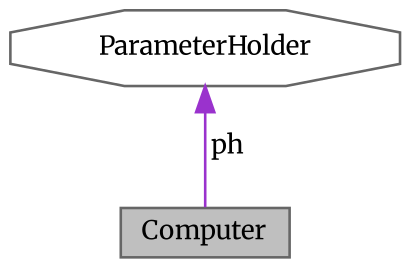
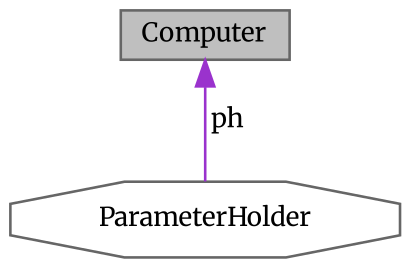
edge "Computer" -> "ParameterHolder": reversed
